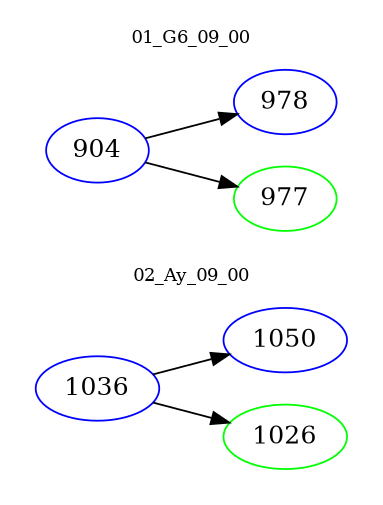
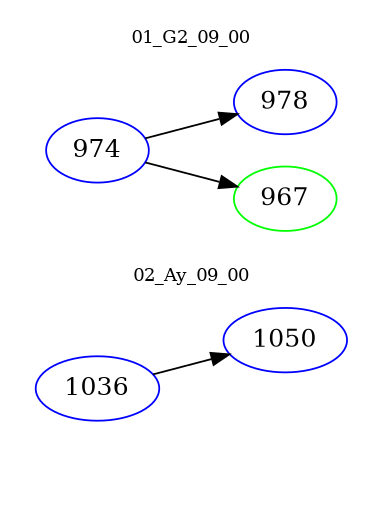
cluster "01_G6_09_00": label "01_G6_09_00" -> "01_G2_09_00"
node "904": label "904" -> "974"
node "977": label "977" -> "967"
node "1026": removed
